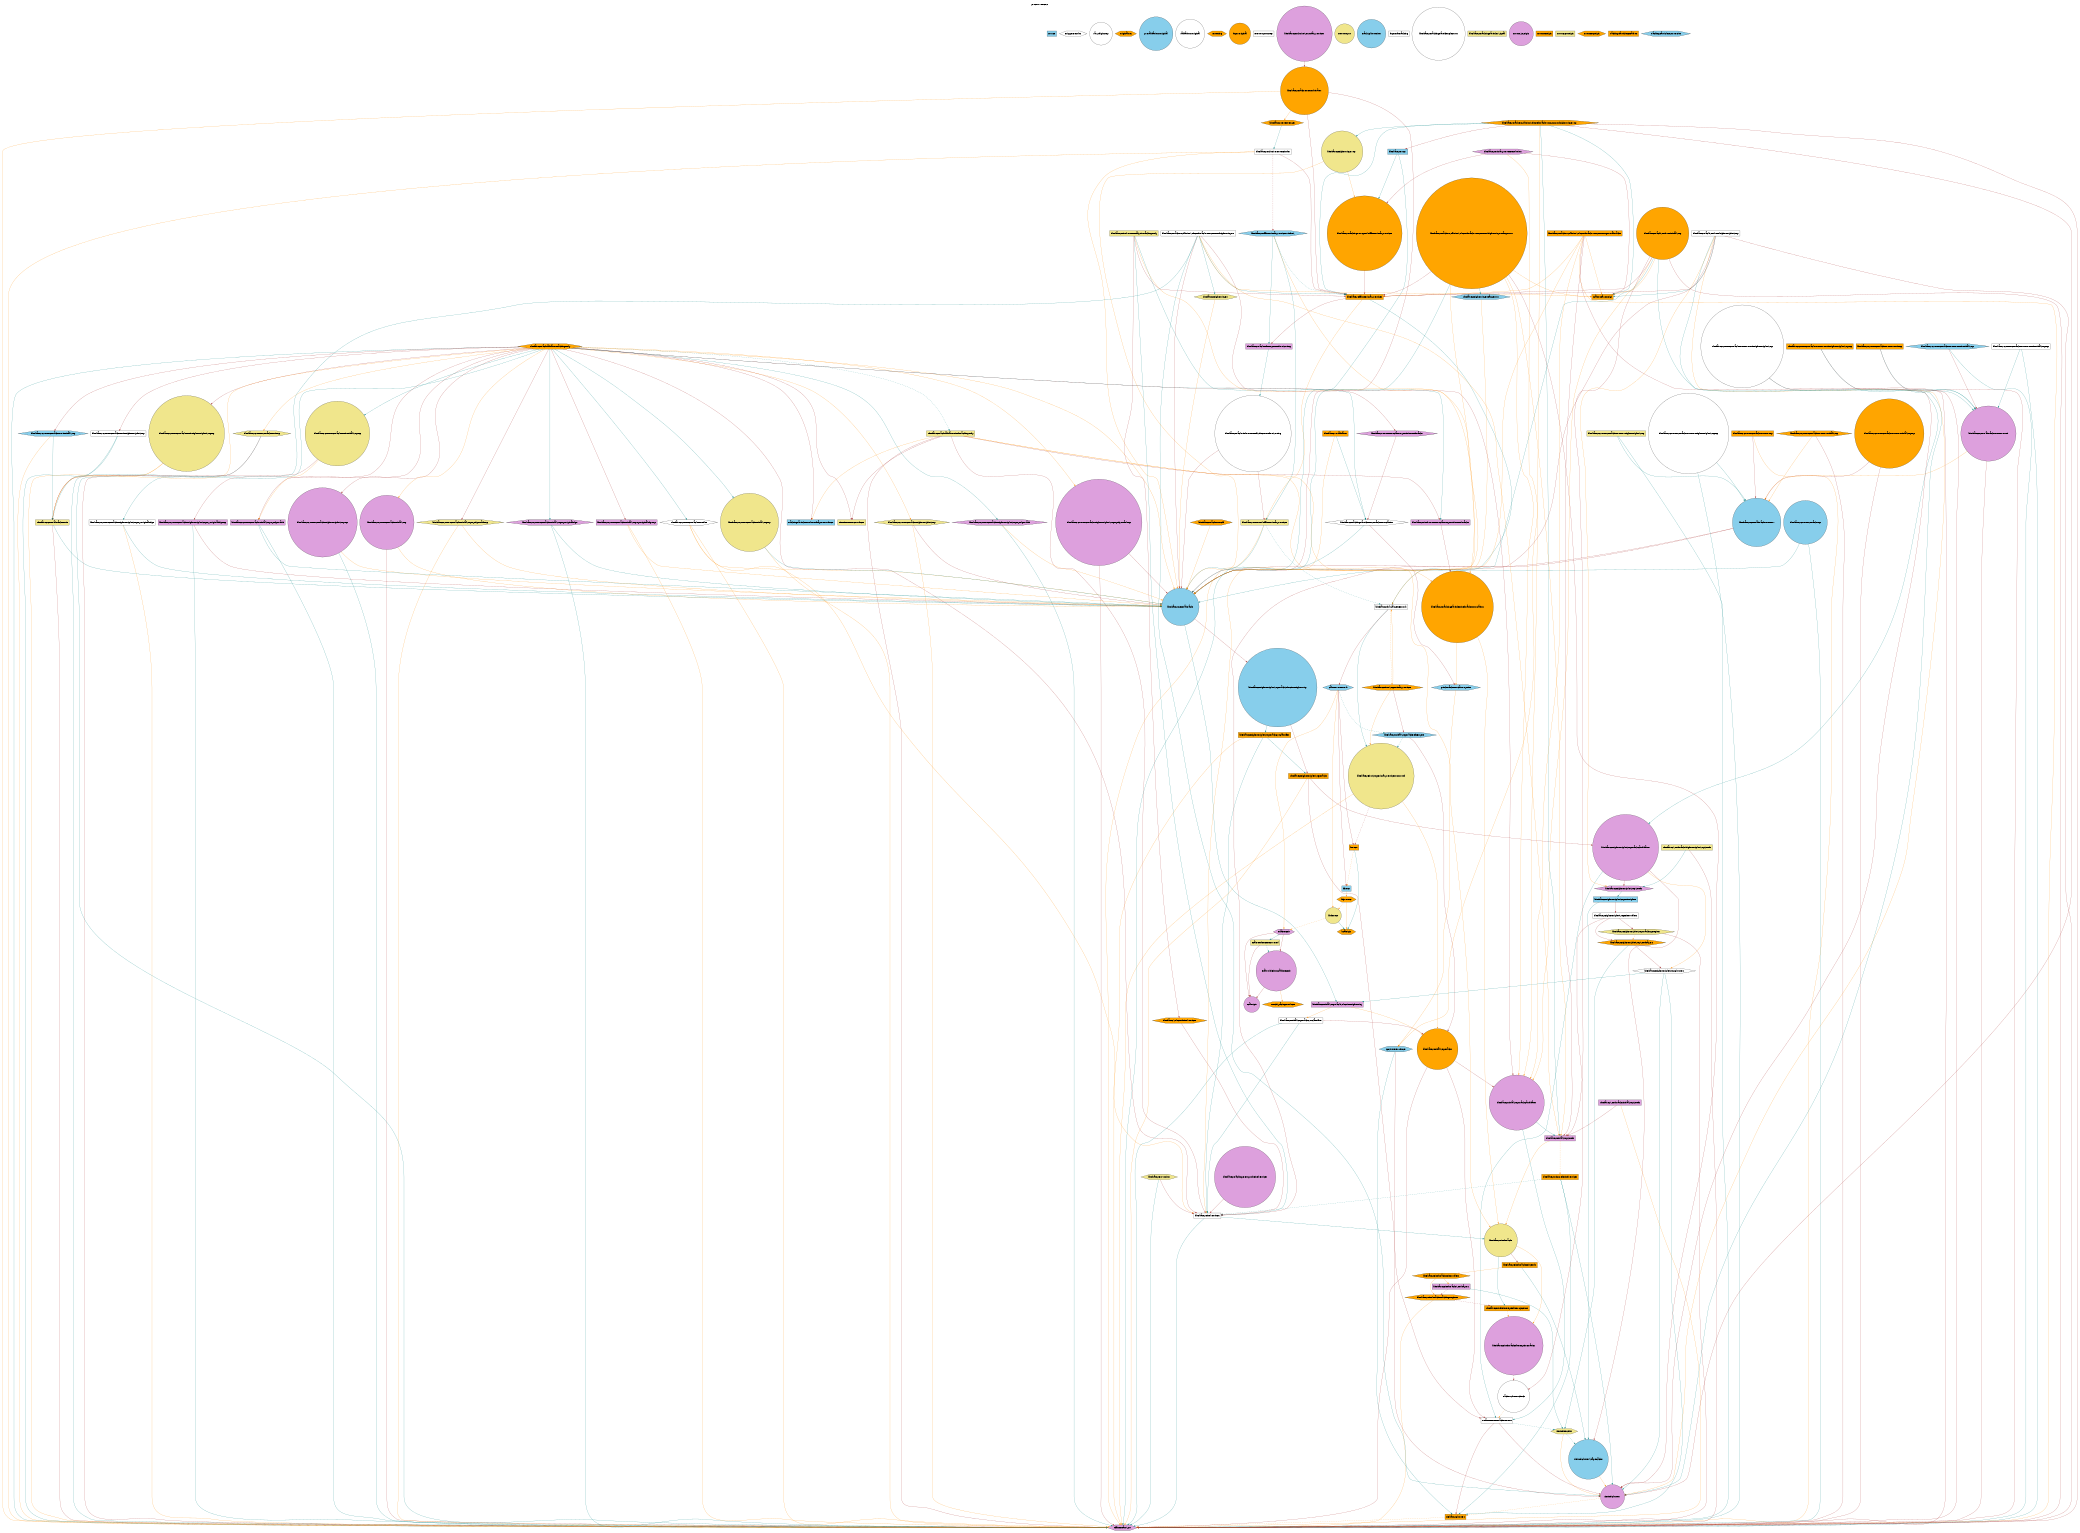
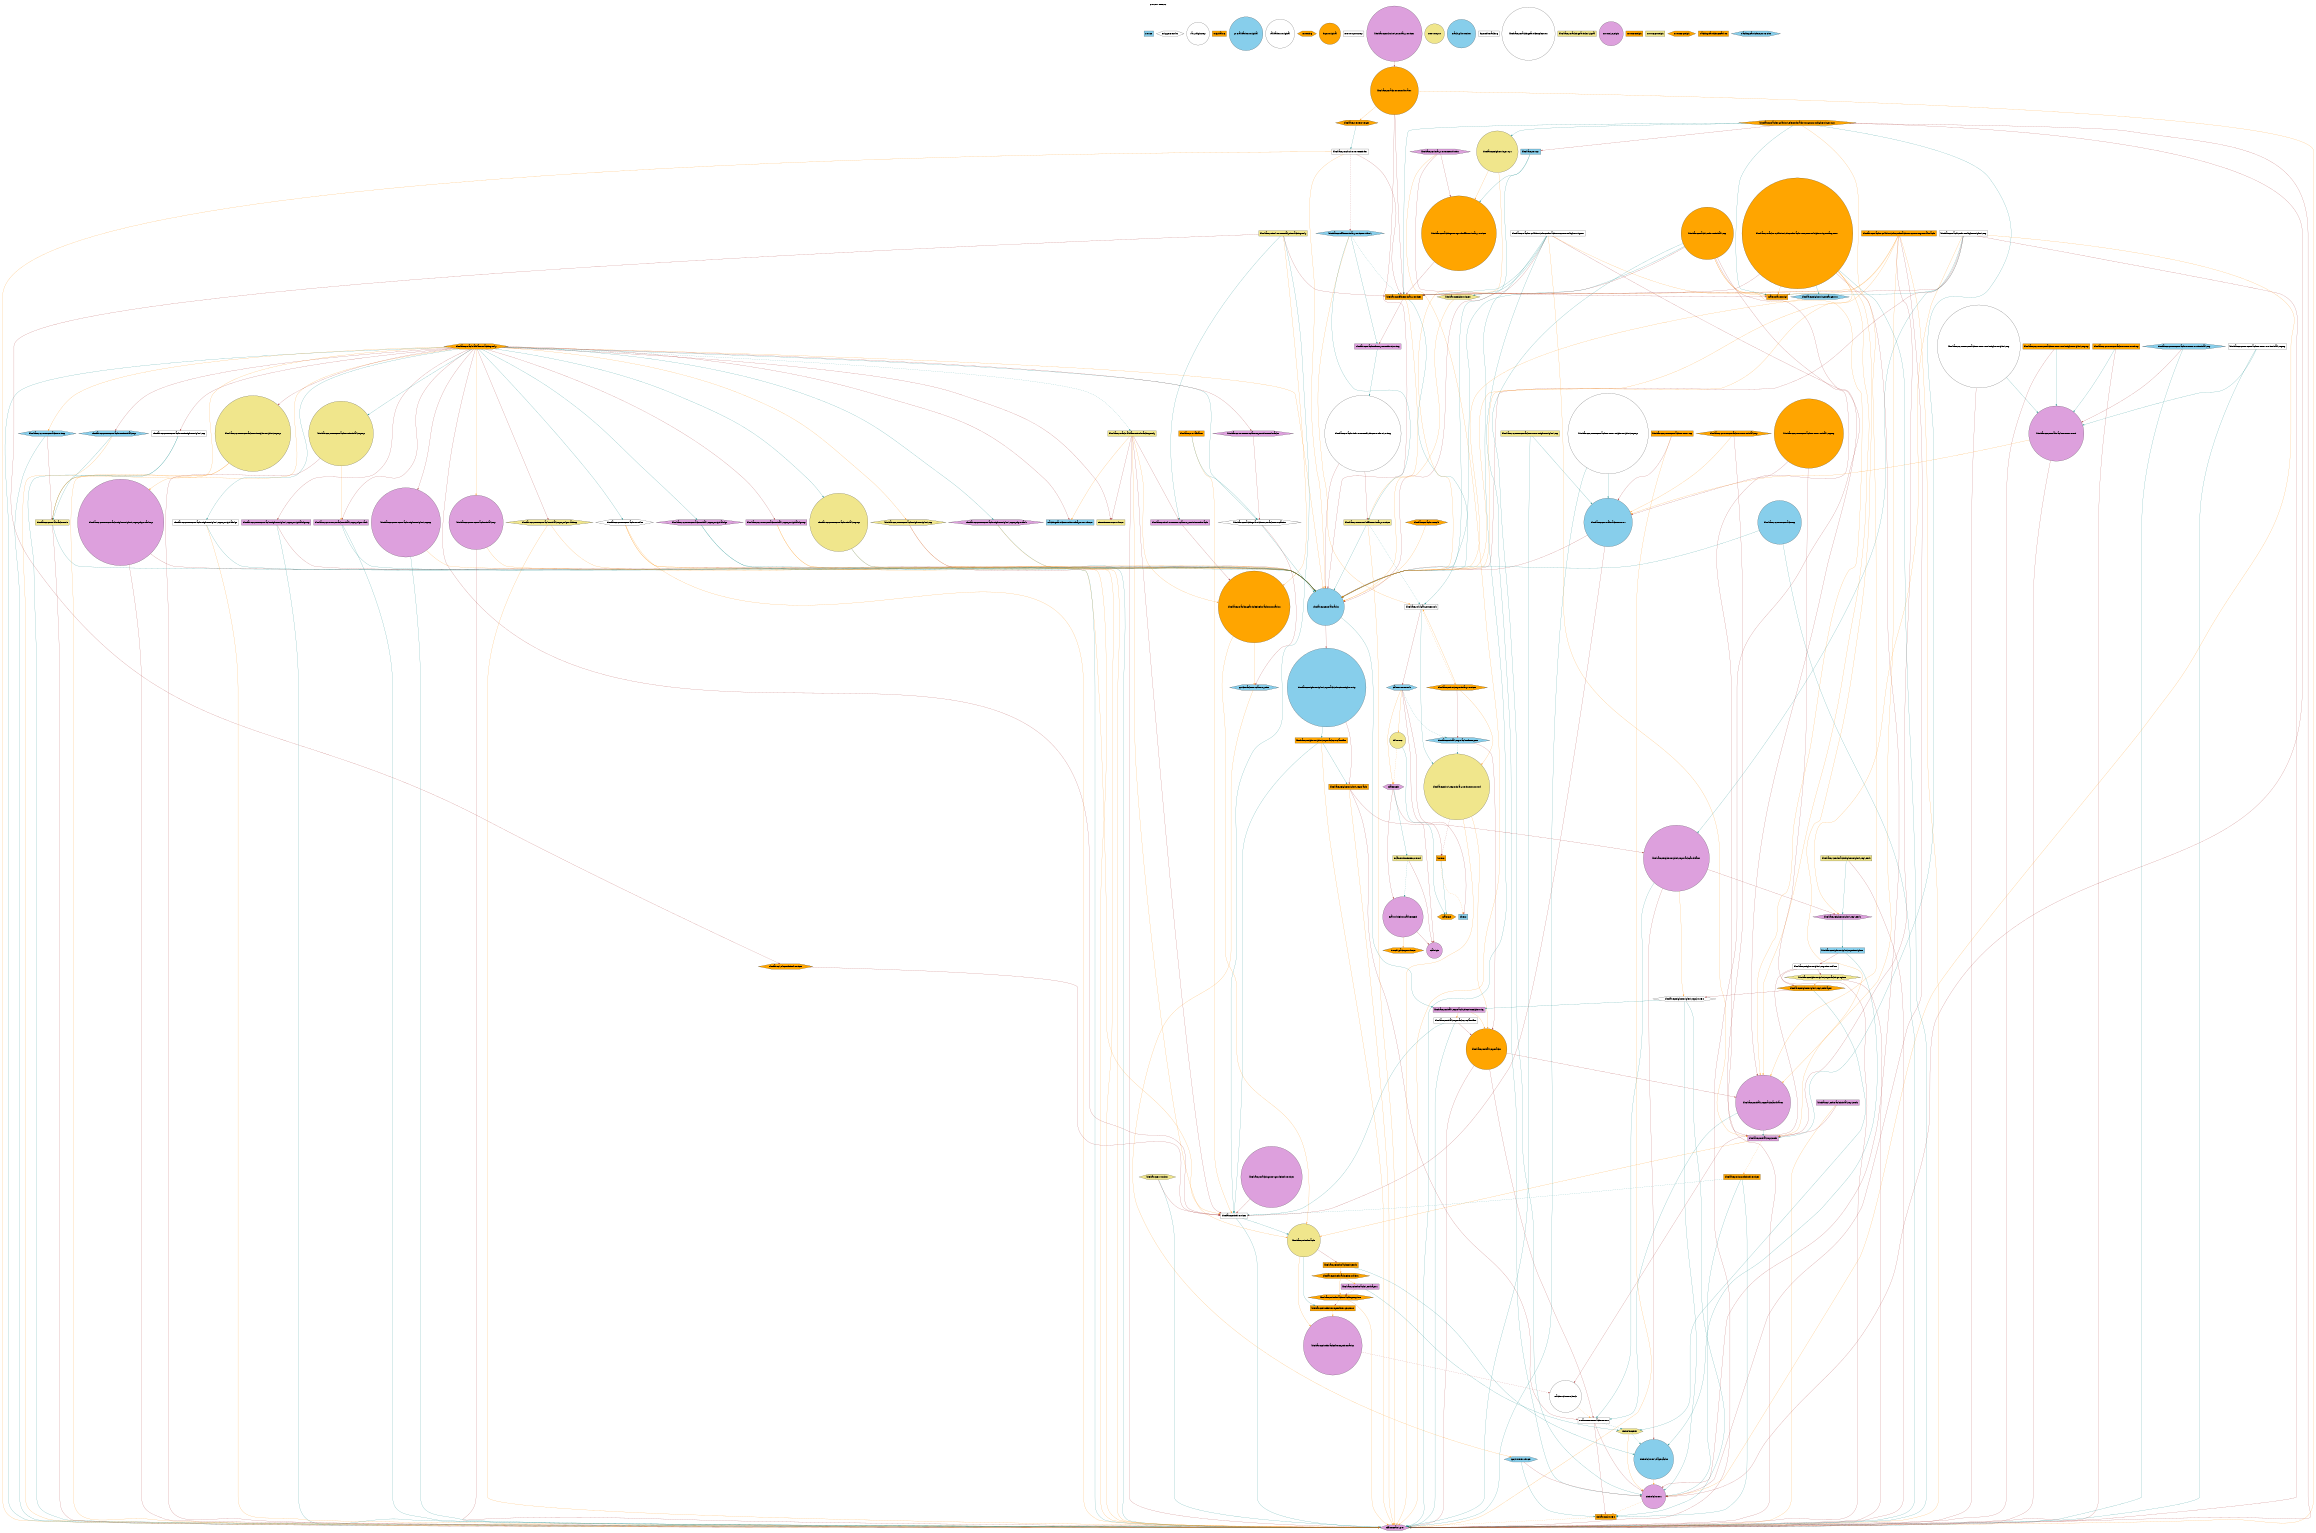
node "original_v6": shape hexagon -> box
node "hltPhase2CutsRecoTracksPt09Hp": fillcolor khaki -> skyblue
edge "hltPhase2PrimaryVertexResolution" -> "tpClusterProducer": now "hltPhase2PrimaryVertexResolution" -> "offlineBeamSpot"
node "hfprereco": removed
